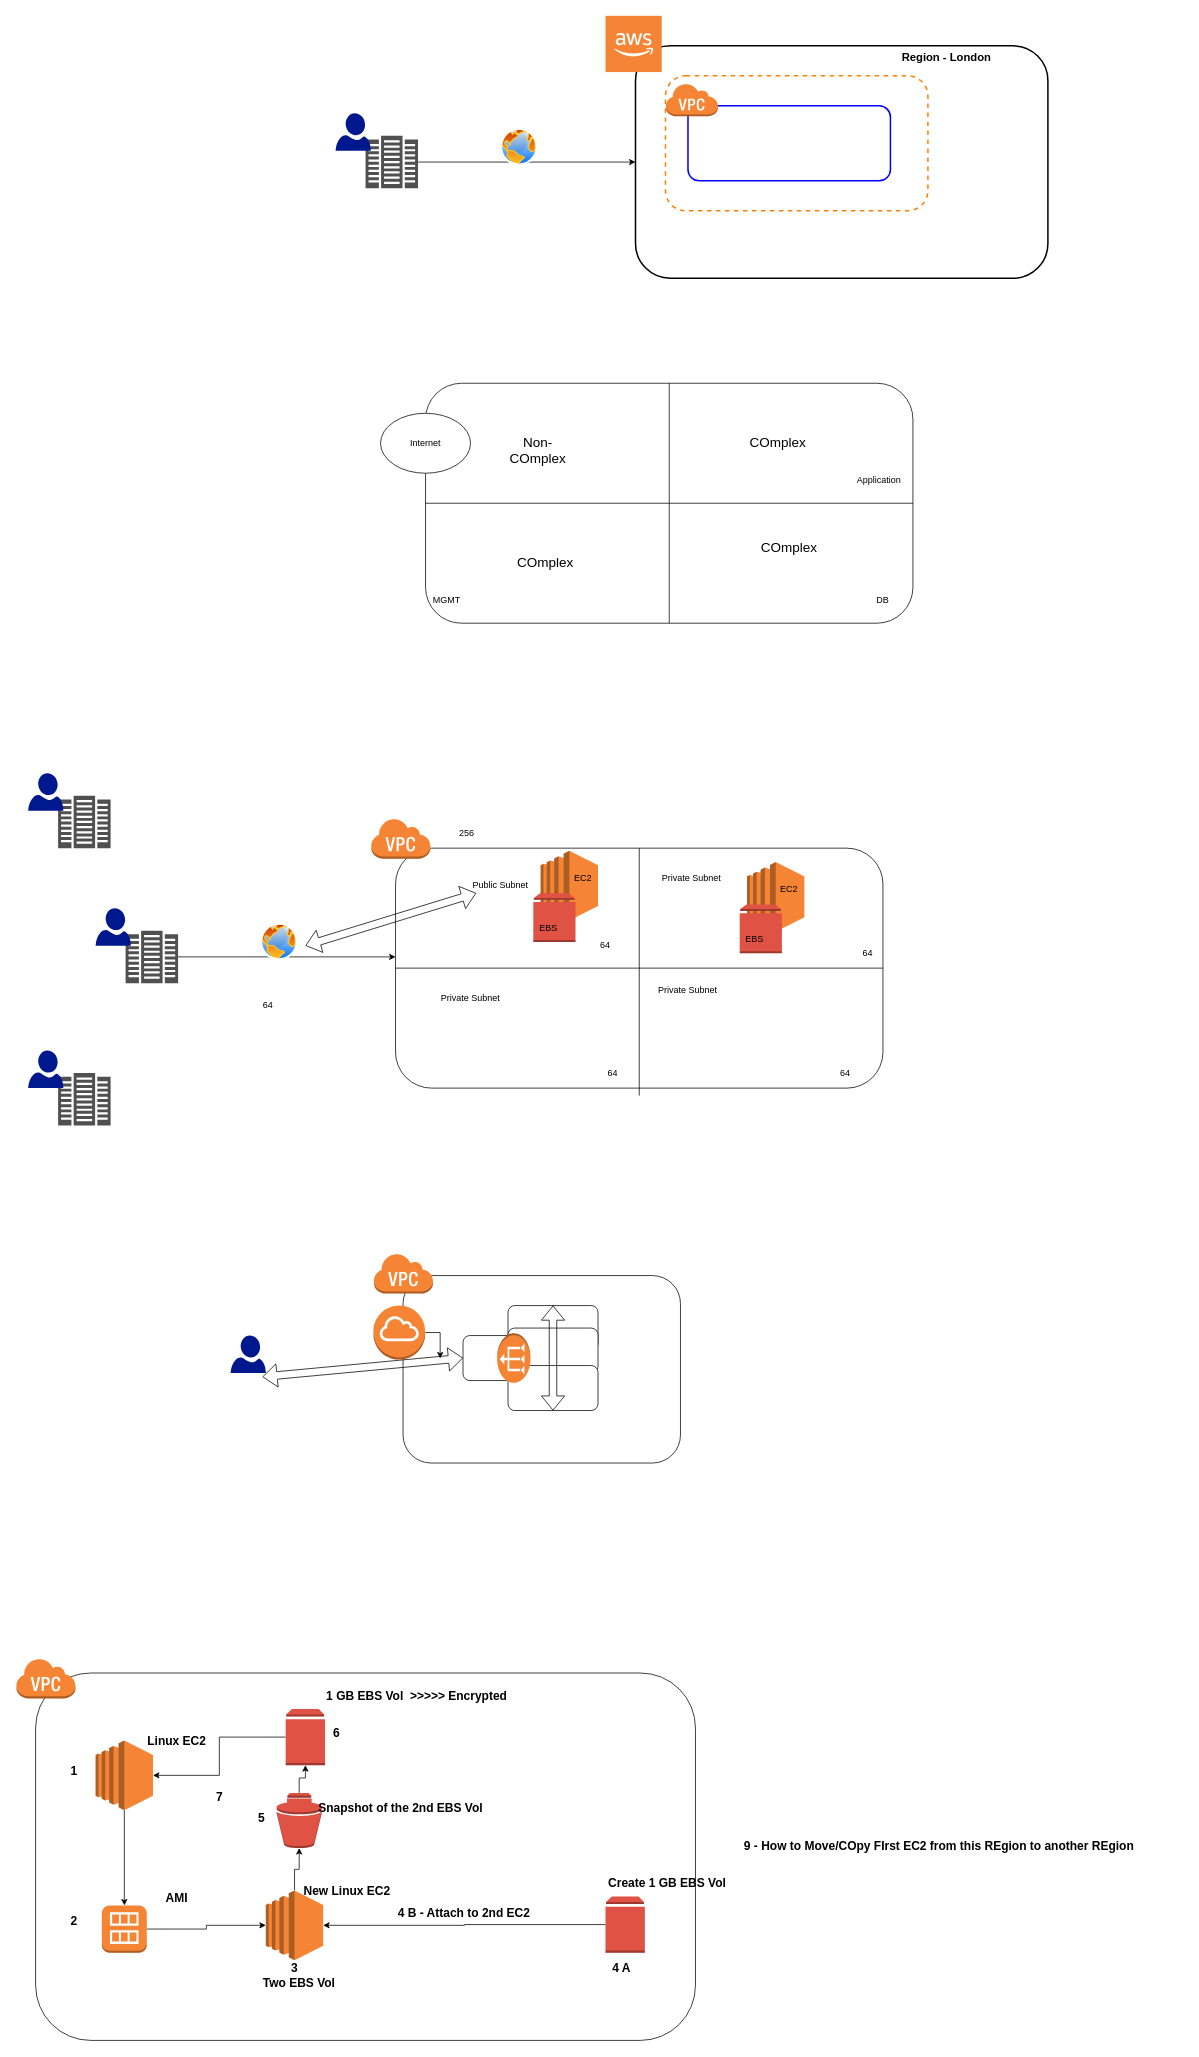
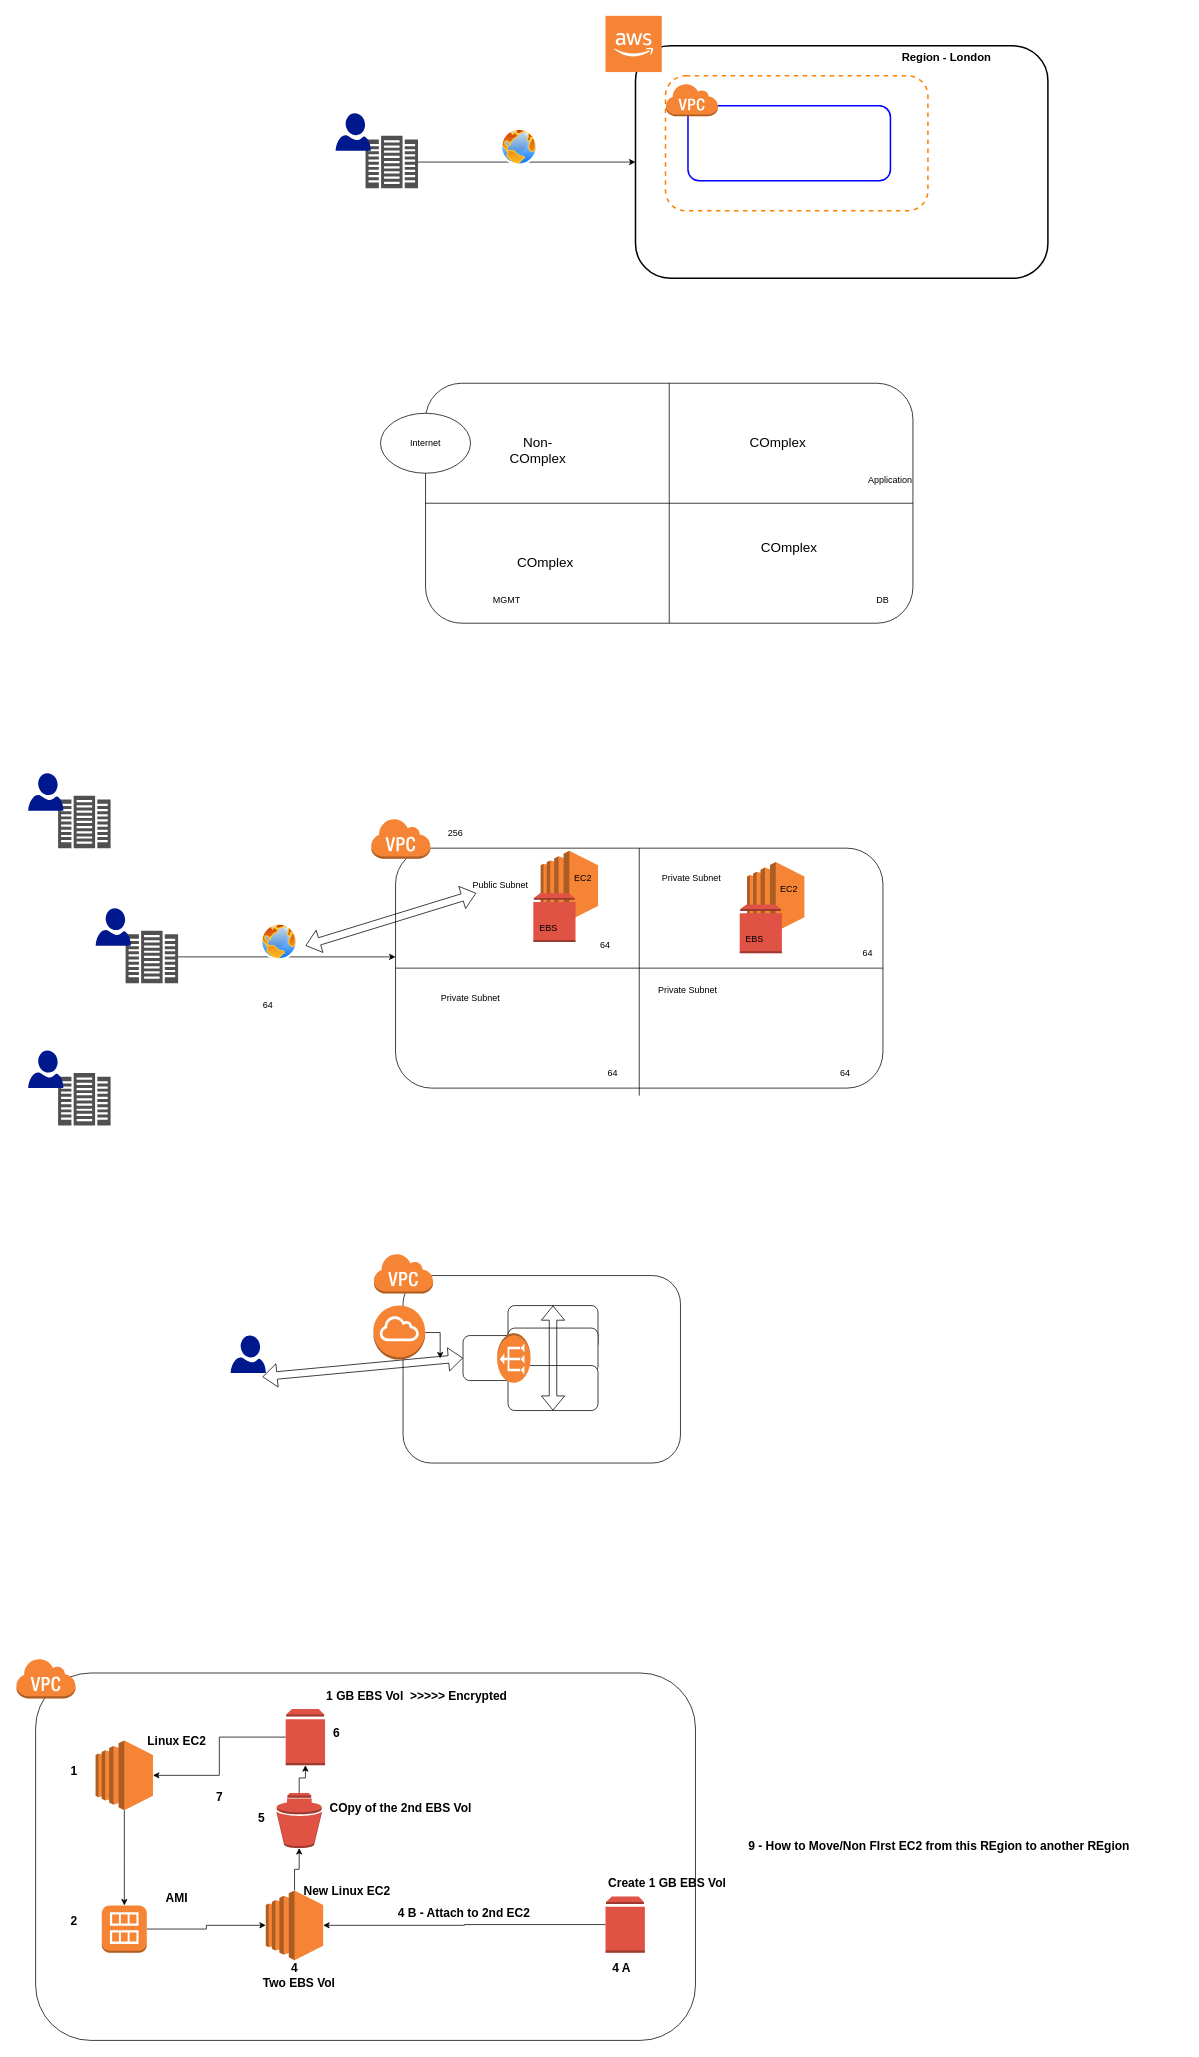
node "Application": moved (879, 480) -> (891, 480)
node "MGMT": moved (448, 600) -> (508, 600)
node "256": moved (467, 833) -> (456, 833)
node "Snapshot of the 2nd EBS Vol": label "Snapshot of the 2nd EBS Vol" -> "COpy of the 2nd EBS Vol"
node "9 - How to Move/COpy FIrst EC2 from this REgion to another REgion": label "9 - How to Move/COpy FIrst EC2 from this REgion to another REgion" -> "9 - How to Move/Non FIrst EC2 from this REgion to another REgion"
node "3": label "3" -> "4"
